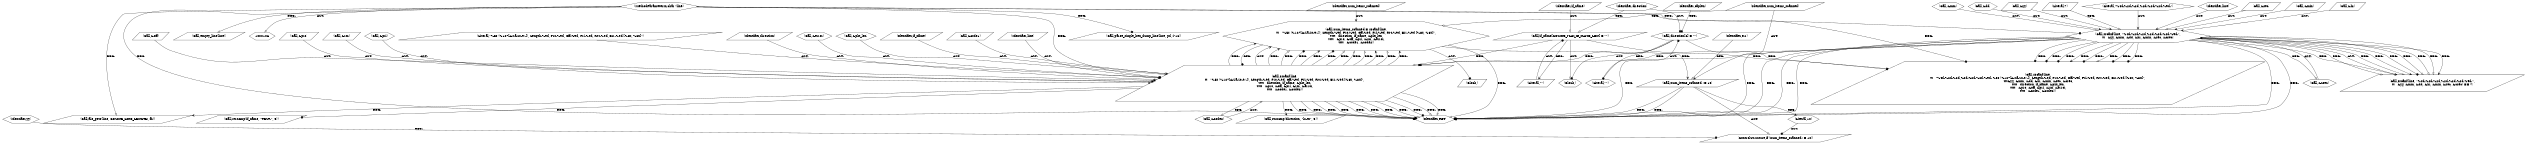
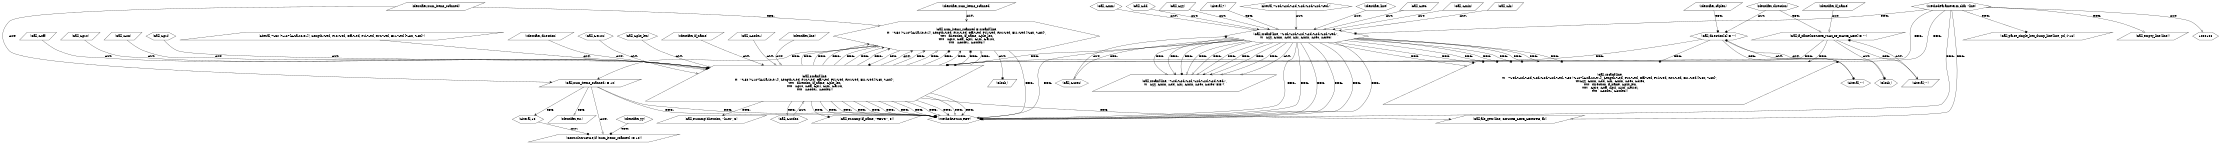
edge "(Identifier,err)" -> "(Call,num_items_scanned != 10)": reversed
node "(Identifier,RET)": label "(Identifier,RET)" -> "(MethodReturn,RET)"
